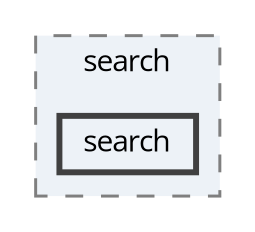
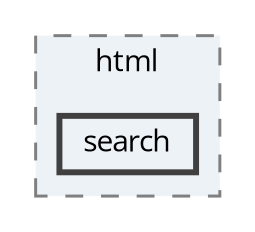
cluster "search": label "search" -> "html"
